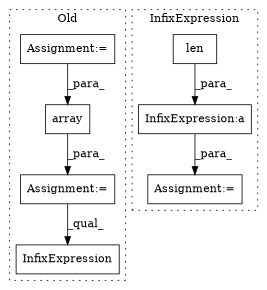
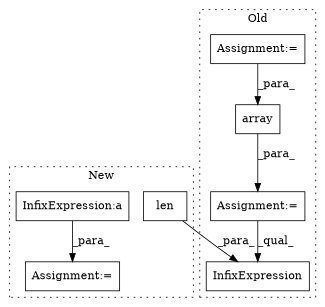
cluster "InfixExpression": label "InfixExpression" -> "New"
edge "len" -> "InfixExpression:a": now "len" -> "InfixExpression"
